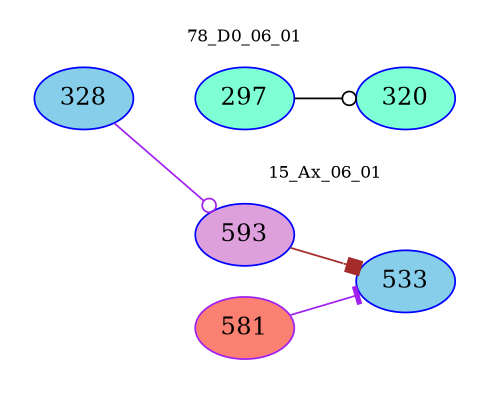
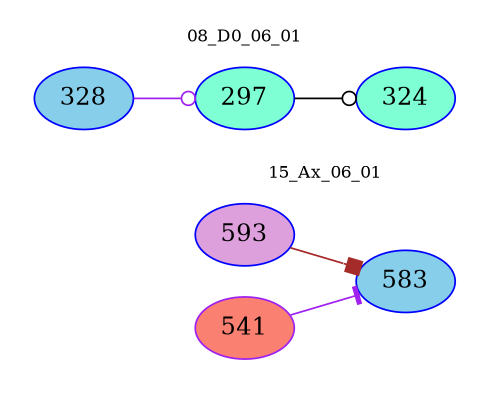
cluster "78_D0_06_01": label "78_D0_06_01" -> "08_D0_06_01"
node "320": label "320" -> "324"
edge "328" -> "593": now "328" -> "297"
node "533": label "533" -> "583"
node "581": label "581" -> "541"
